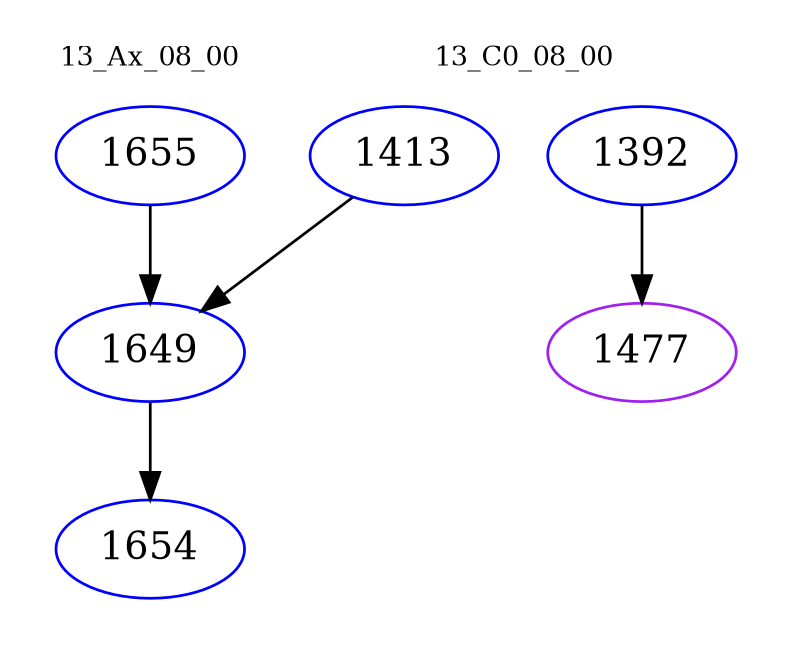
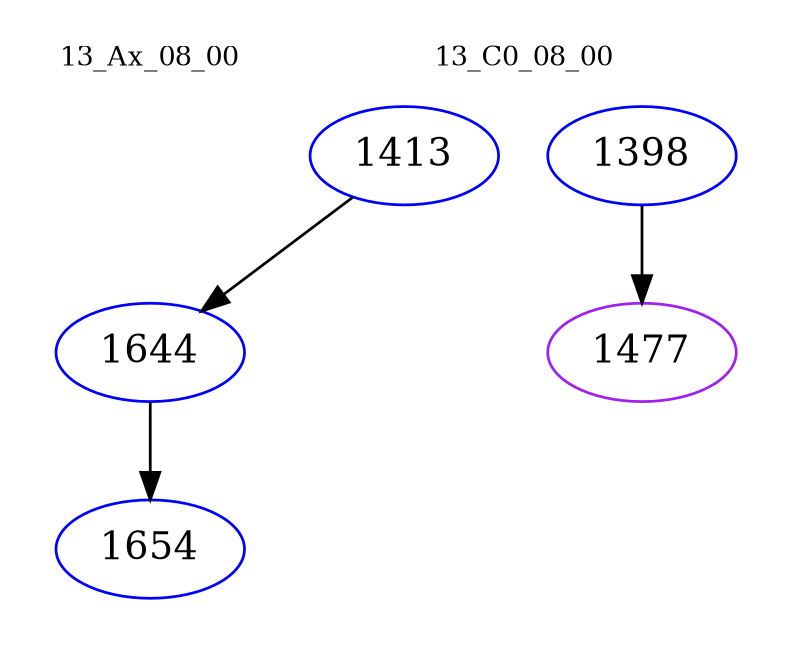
node "1655": removed
node "1392": label "1392" -> "1398"
node "1649": label "1649" -> "1644"
